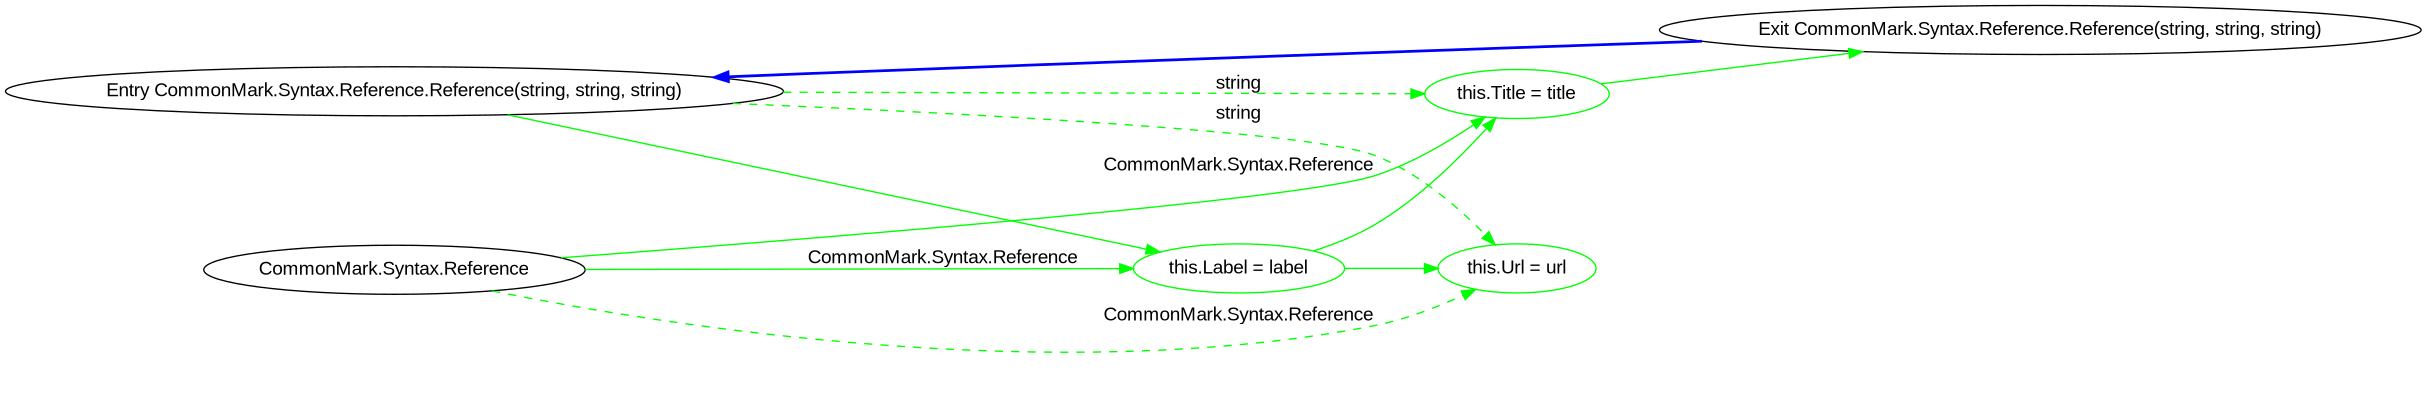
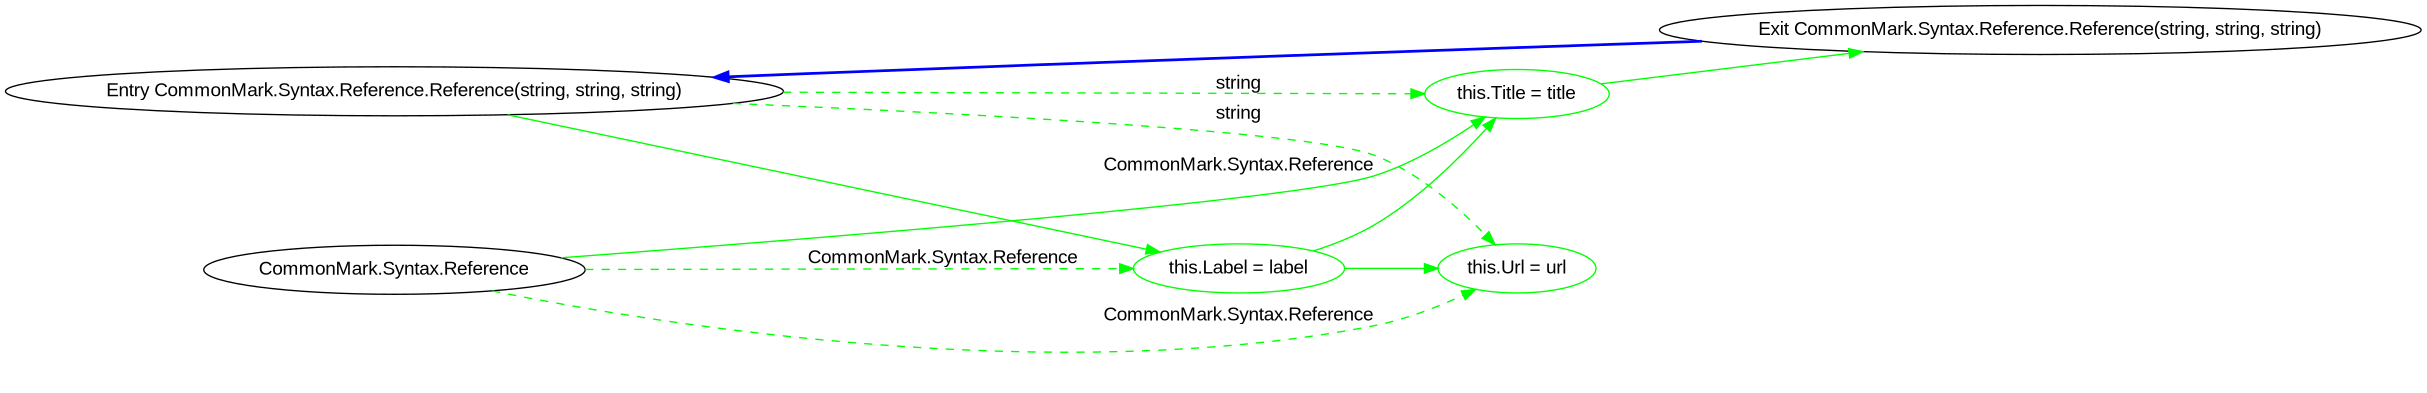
edge "CommonMark.Syntax.Reference" -> "this.Label = label": style solid -> dashed
